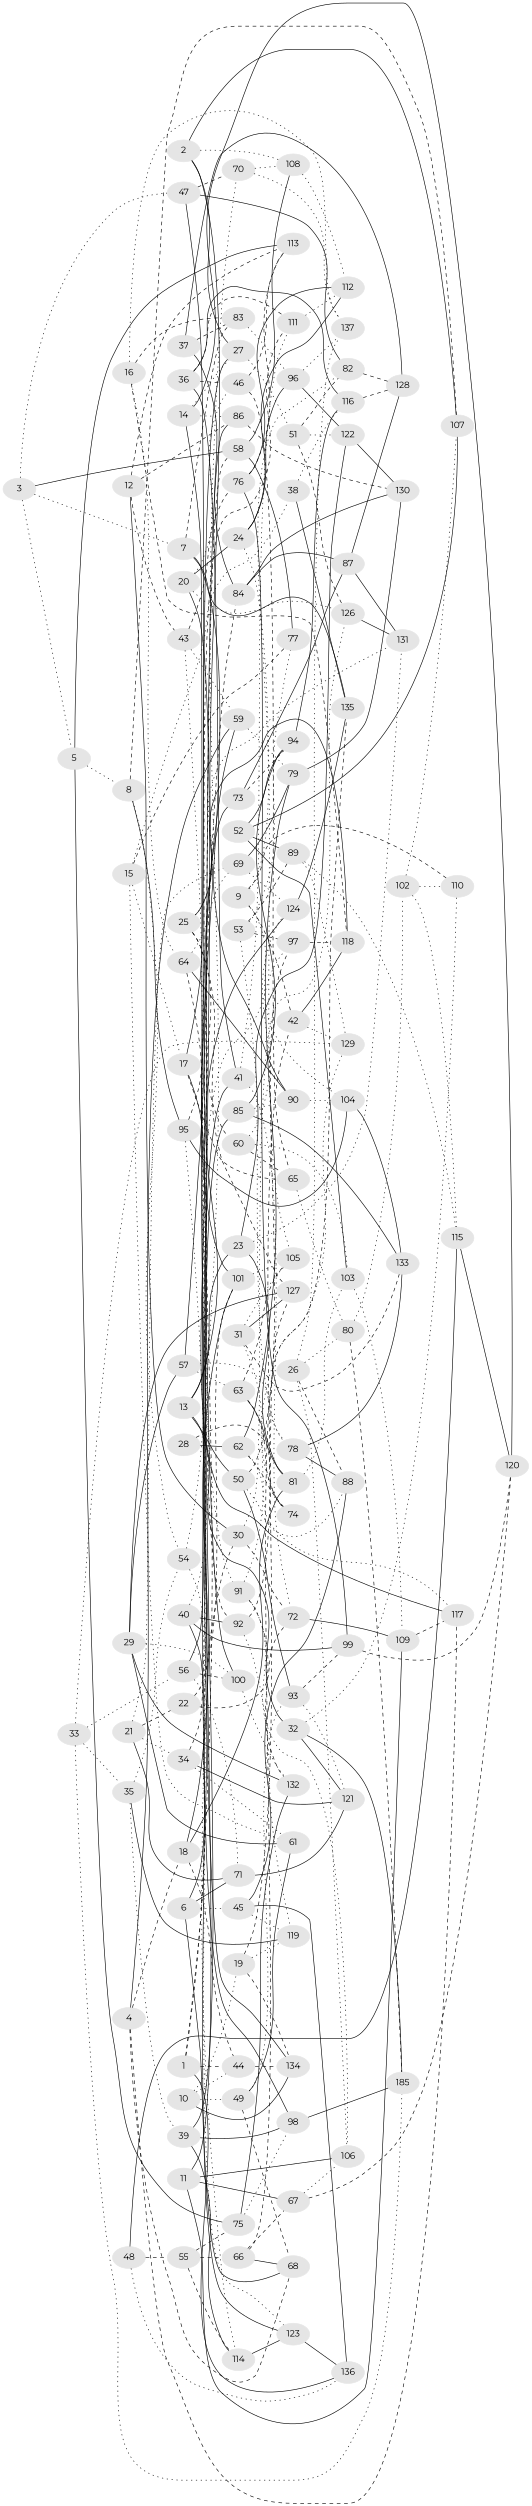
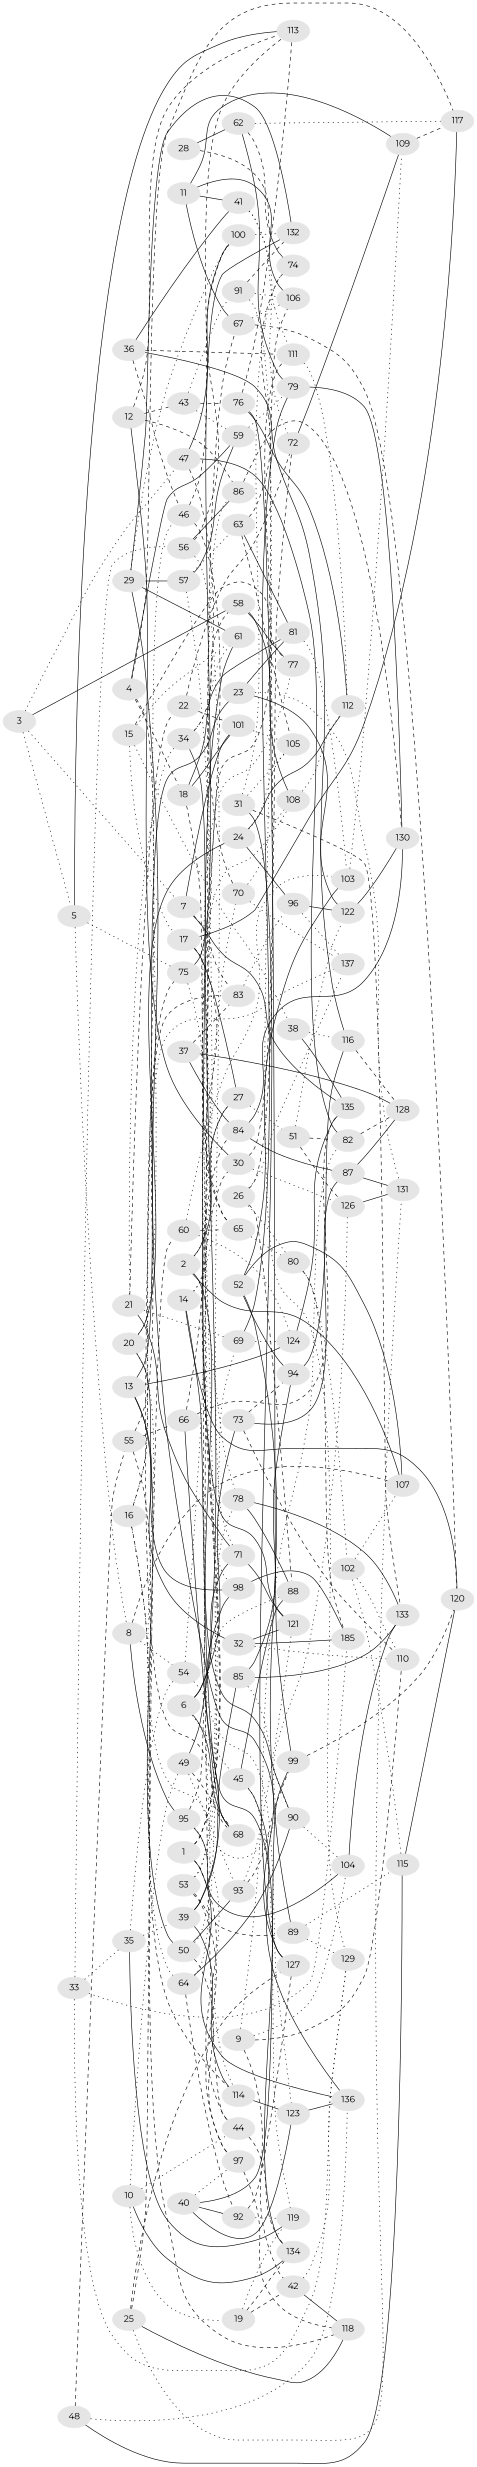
edge "5" -- "75": style solid -> dotted
edge "73" -- "110": added
edge "26" -- "106": style dotted -> dashed
